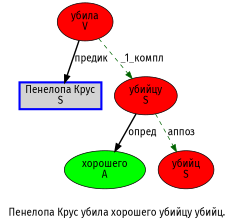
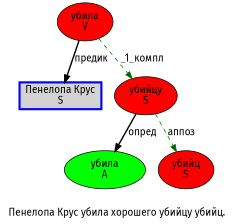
node "хорошего A": label "хорошего A" -> "убила A"
